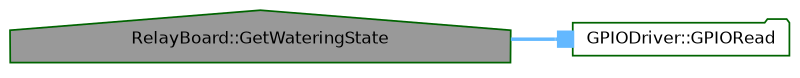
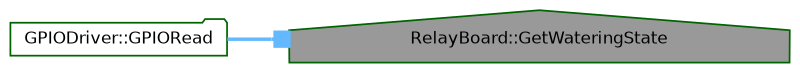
edge "RelayBoard::GetWateringState" -> "GPIODriver::GPIORead": reversed
